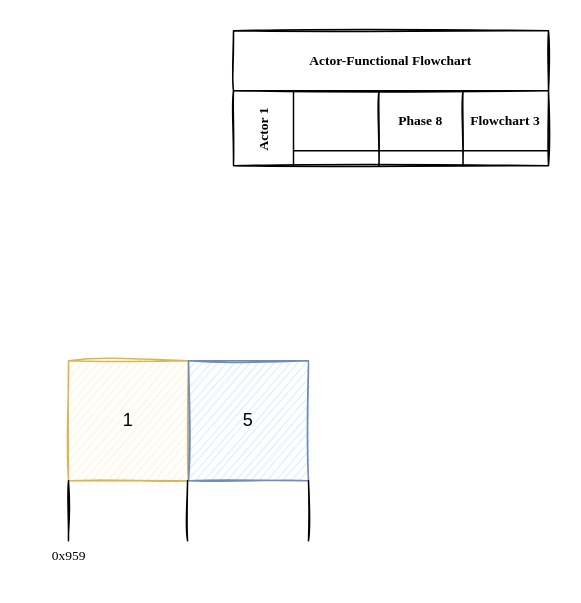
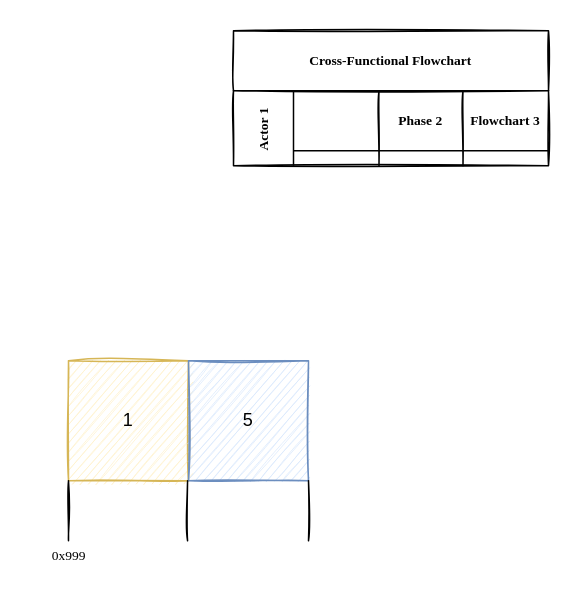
node "Actor-Functional Flowchart": label "Actor-Functional Flowchart" -> "Cross-Functional Flowchart"
node "Phase 8": label "Phase 8" -> "Phase 2"
node "0x959": label "0x959" -> "0x999"
